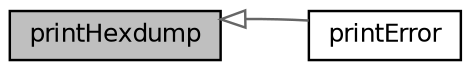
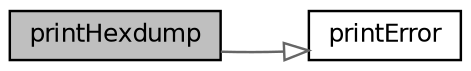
edge "printError" -> "printHexdump": reversed
